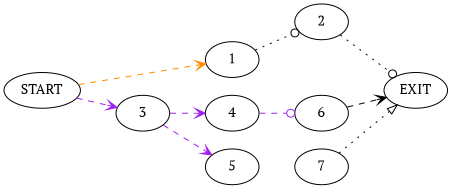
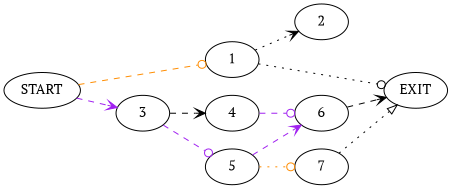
edge "1" -> "2": arrowhead odot -> vee
edge "2" -> "EXIT": now "1" -> "EXIT"
edge "START" -> "1": arrowhead vee -> odot
edge "3" -> "4": color purple -> black
edge "3" -> "5": arrowhead vee -> odot
edge "5" -> "6": added
edge "5" -> "7": added
